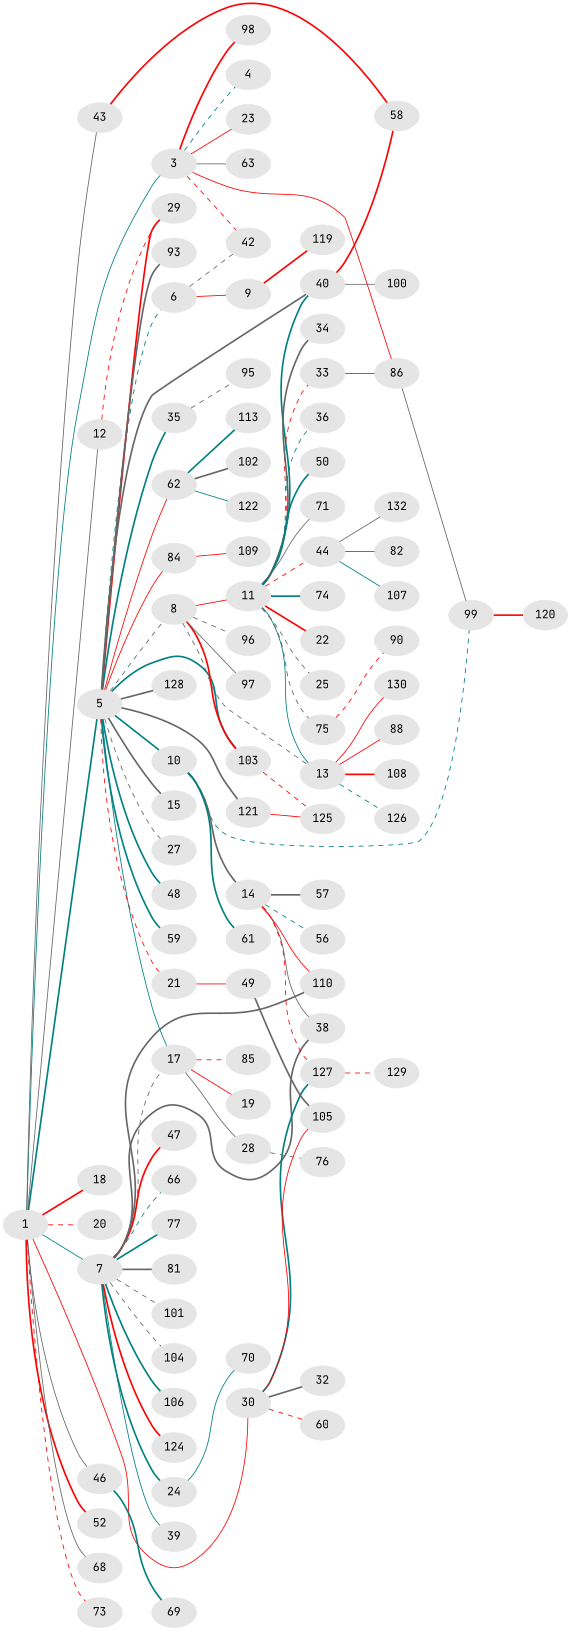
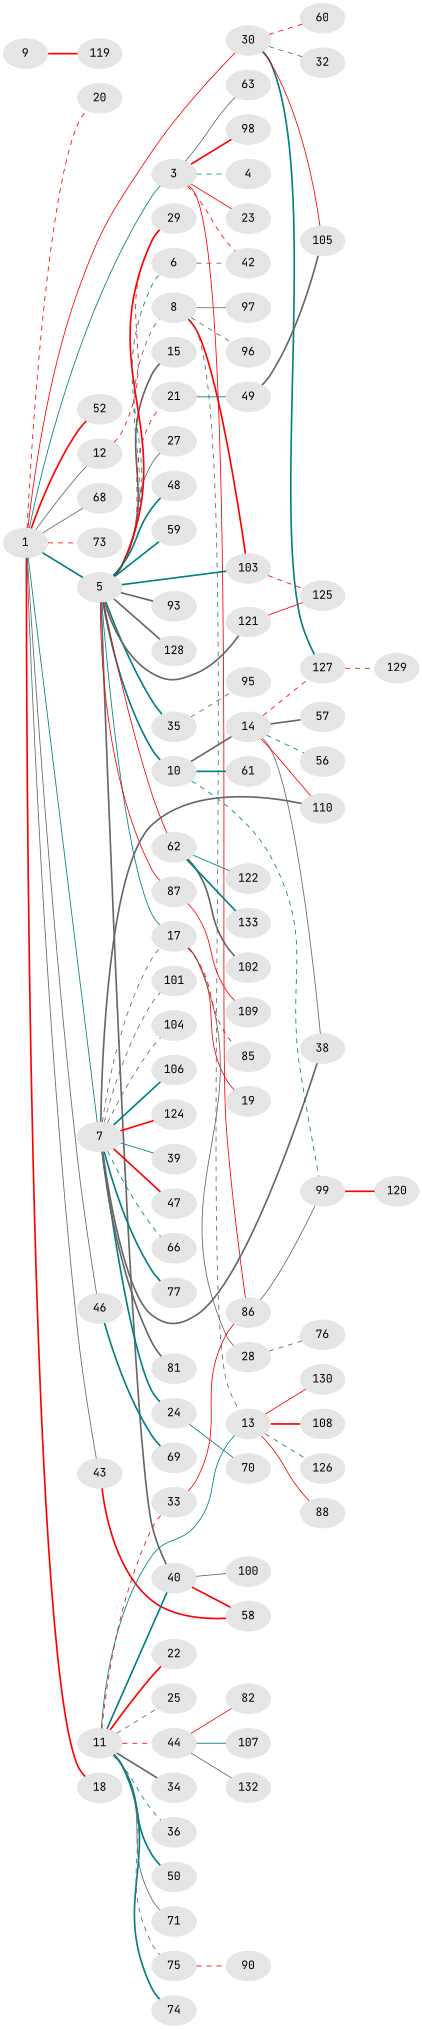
edge "9" -- "6": removed
node "113": label "113" -> "133"
node "84": label "84" -> "87"
edge "11" -- "8": removed
edge "5" -- "27": style dashed -> solid
edge "21" -- "49": color red -> teal
edge "32" -- "30": style bold -> dashed
